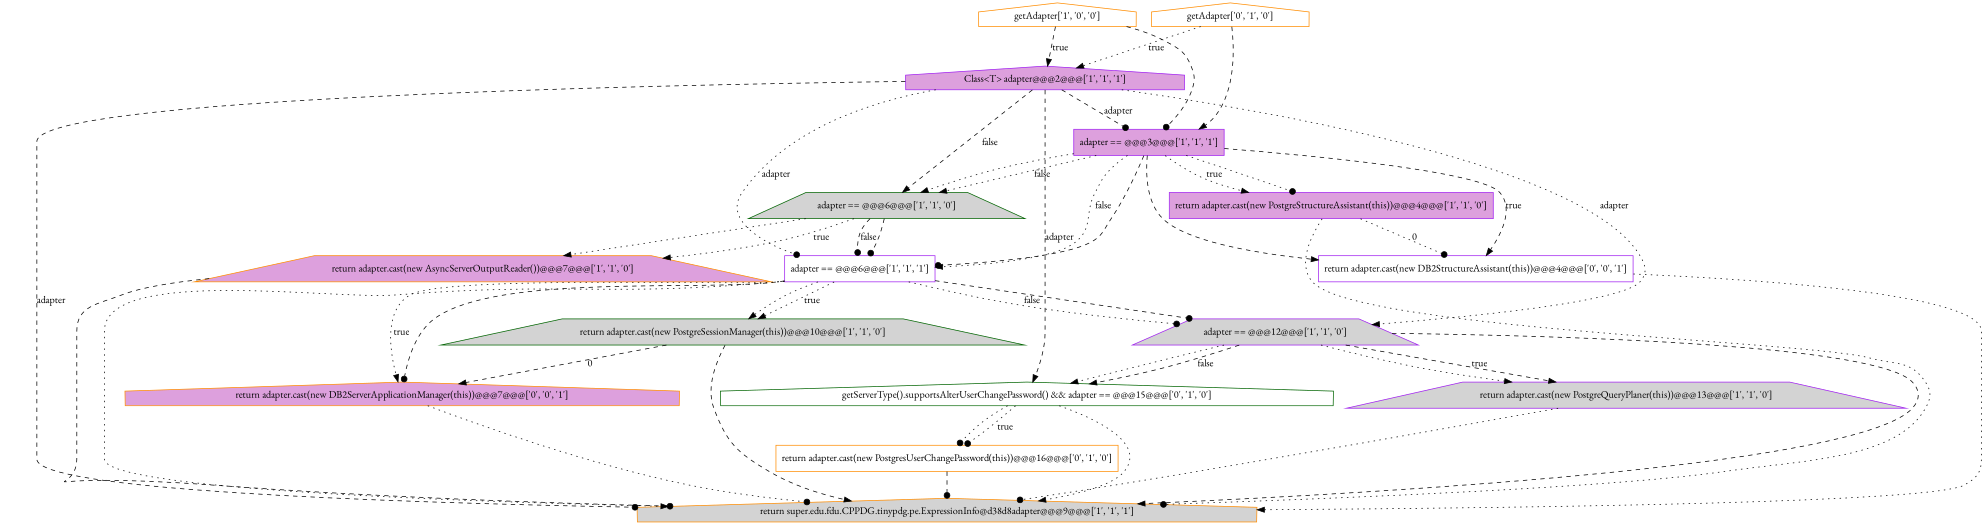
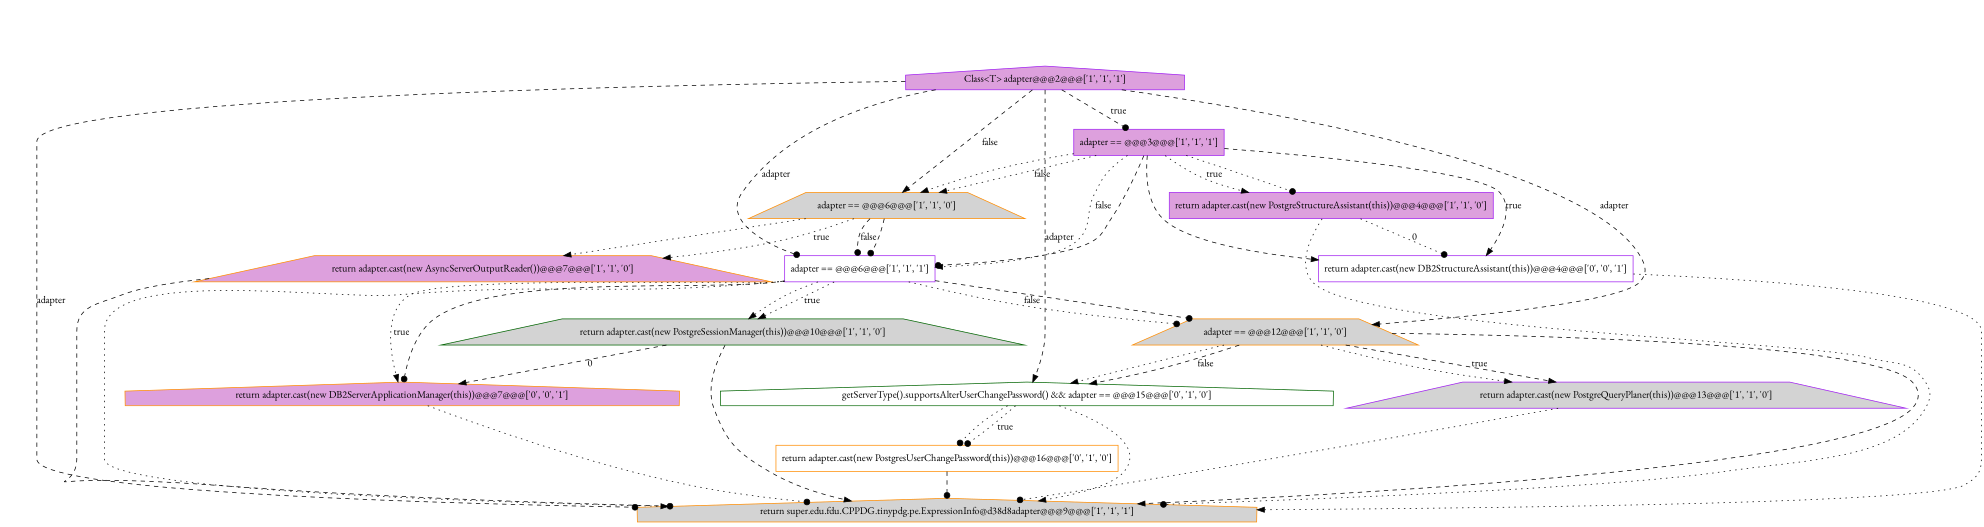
node "getAdapter['1', '0', '0']": removed
node "getAdapter['0', '1', '0']": removed
edge "Class<T> adapter@@@2@@@['1', '1', '1']" -> "adapter == @@@3@@@['1', '1', '1']": label "adapter" -> "true"
edge "Class<T> adapter@@@2@@@['1', '1', '1']" -> "adapter == @@@6@@@['1', '1', '1']": style dotted -> dashed
edge "Class<T> adapter@@@2@@@['1', '1', '1']" -> "adapter == @@@12@@@['1', '1', '0']": style dotted -> dashed
node "adapter == @@@6@@@['1', '1', '0']": color darkgreen -> darkorange
node "adapter == @@@12@@@['1', '1', '0']": color purple -> darkorange
